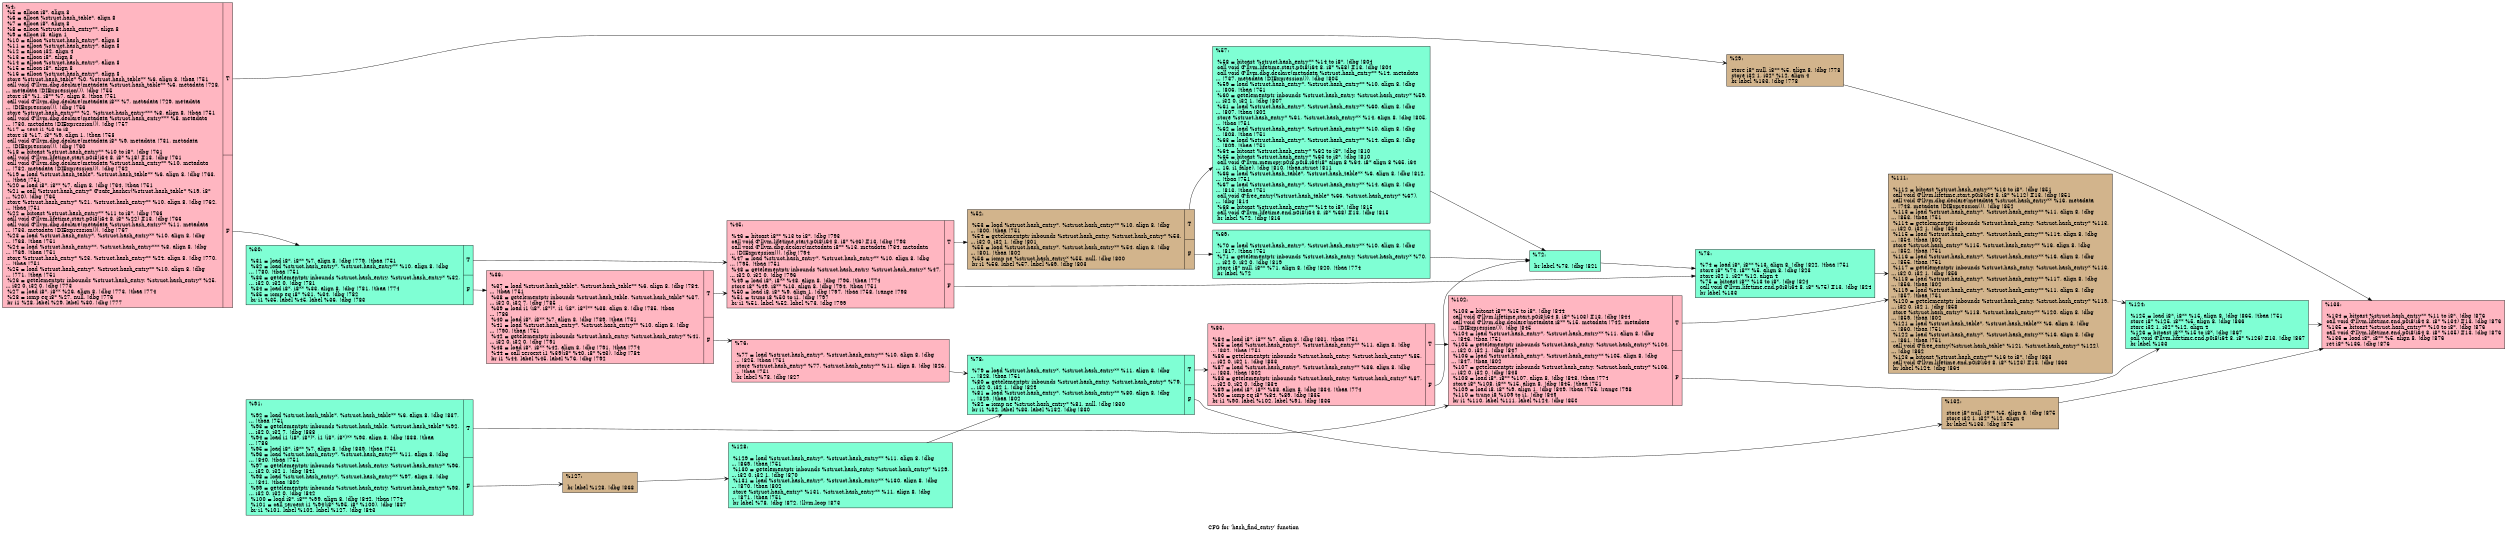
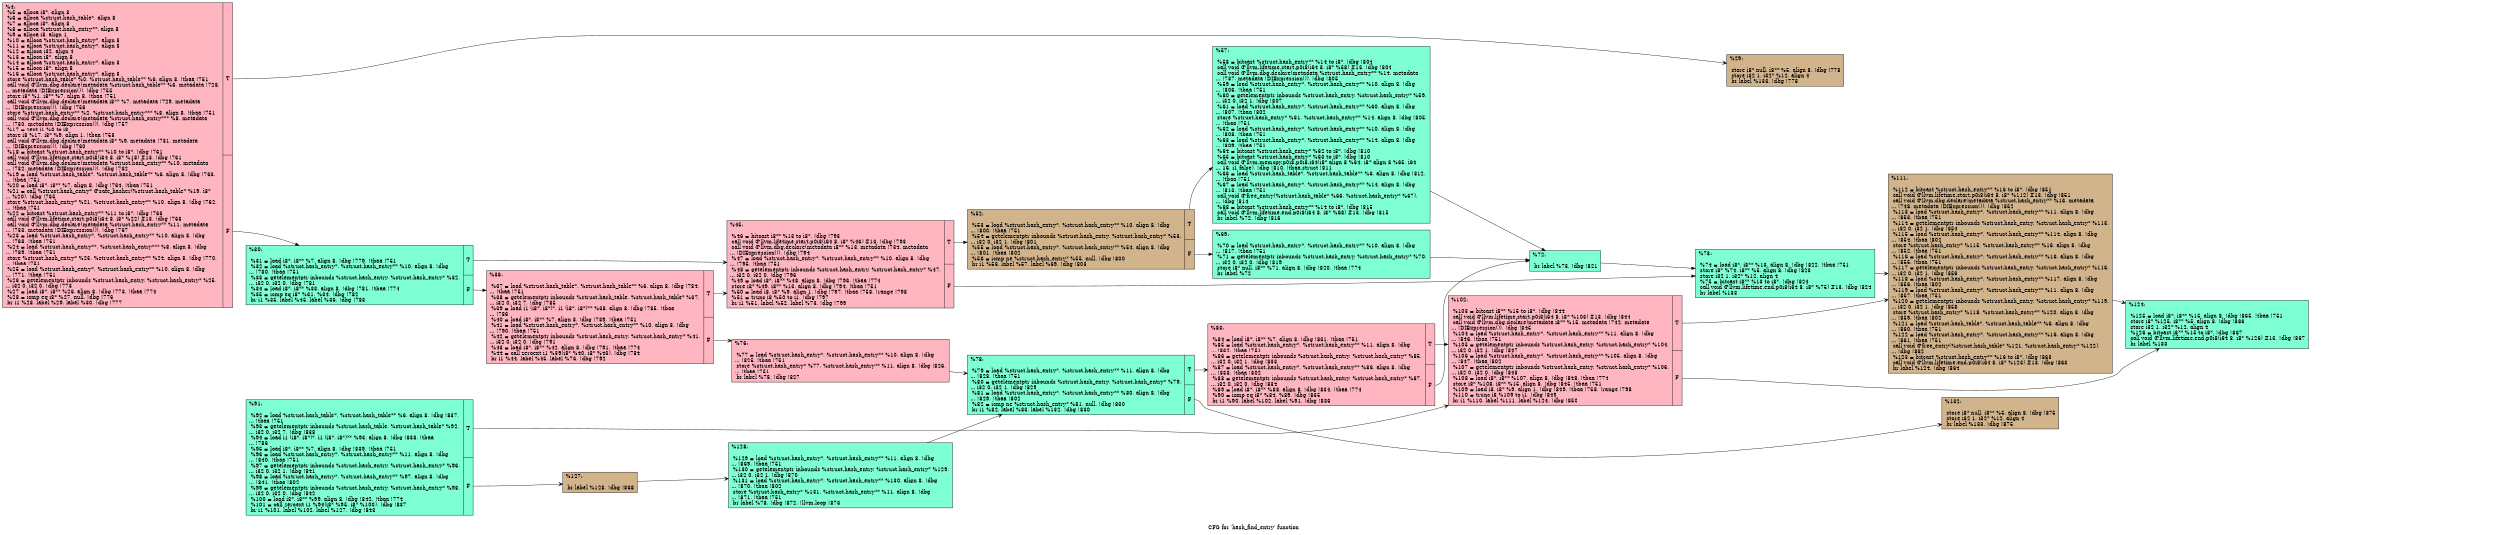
node "%133:": removed
